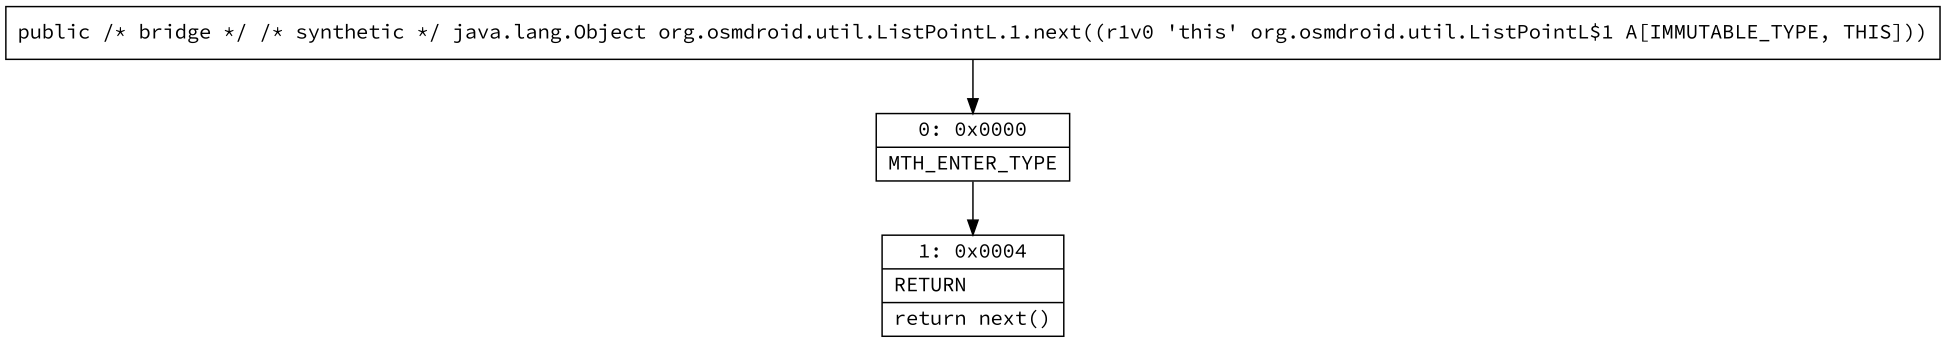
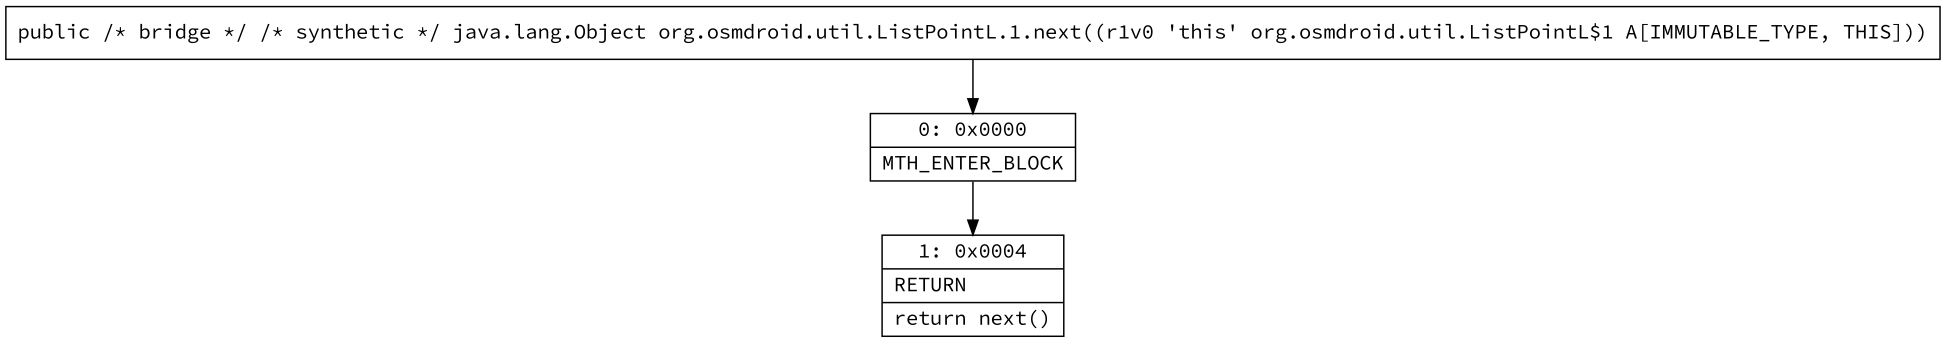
node "0: 0x0000": text "MTH_ENTER_TYPE" -> "MTH_ENTER_BLOCK"
